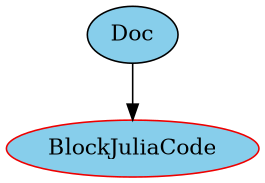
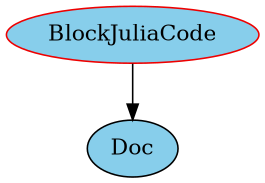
edge "Doc" -> "BlockJuliaCode": reversed
